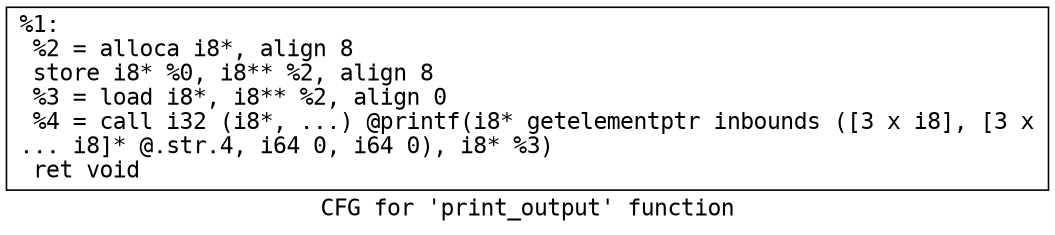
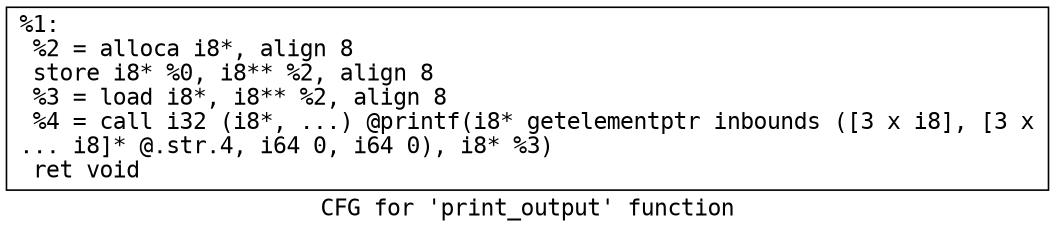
node "%1:": text "%3 = load i8*, i8** %2, align 0" -> "%3 = load i8*, i8** %2, align 8"
